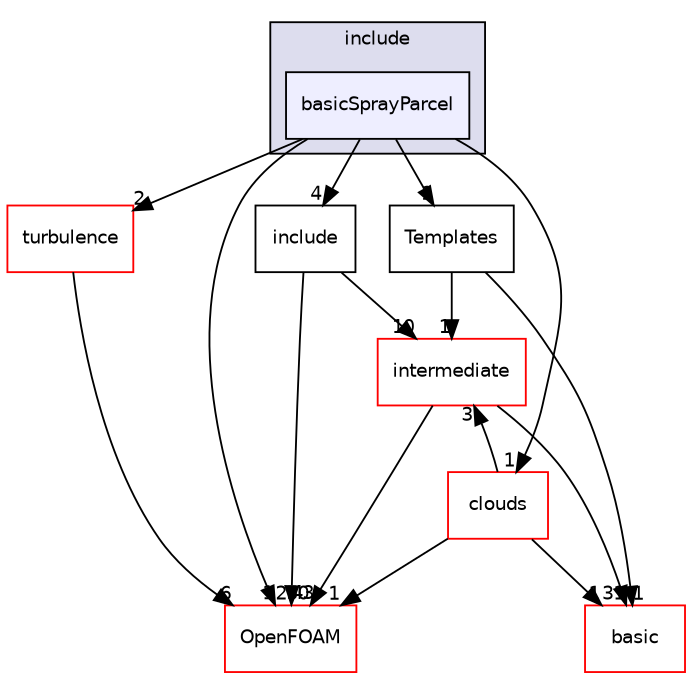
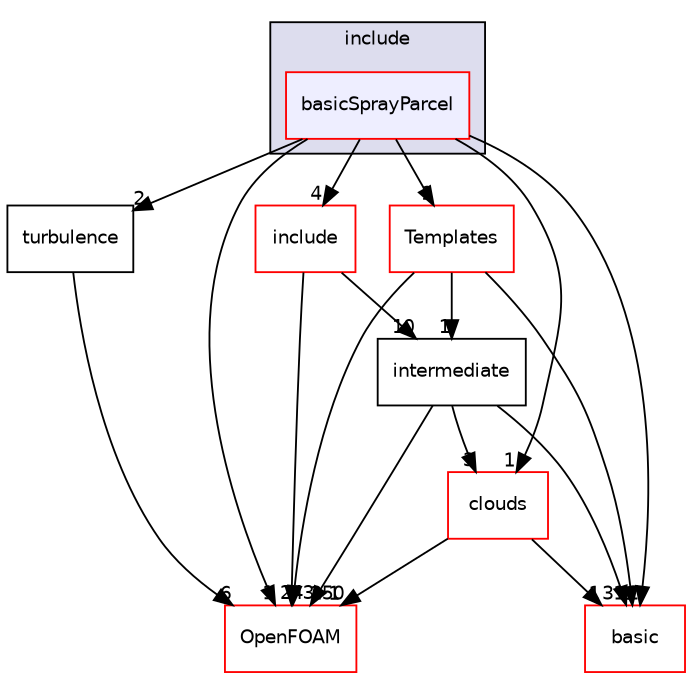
node "basicSprayParcel": color black -> red
node "turbulence": color red -> black
node "include": color black -> red
node "Templates": color black -> red
edge "basicSprayParcel" -> "basic": added
node "intermediate": color red -> black
edge "Templates" -> "OpenFOAM": added
edge "clouds" -> "intermediate": reversed
